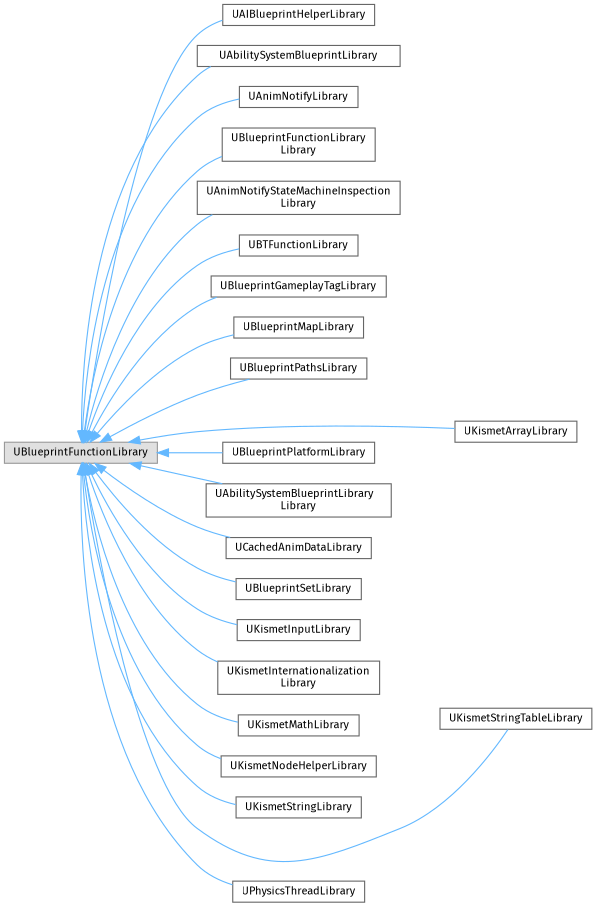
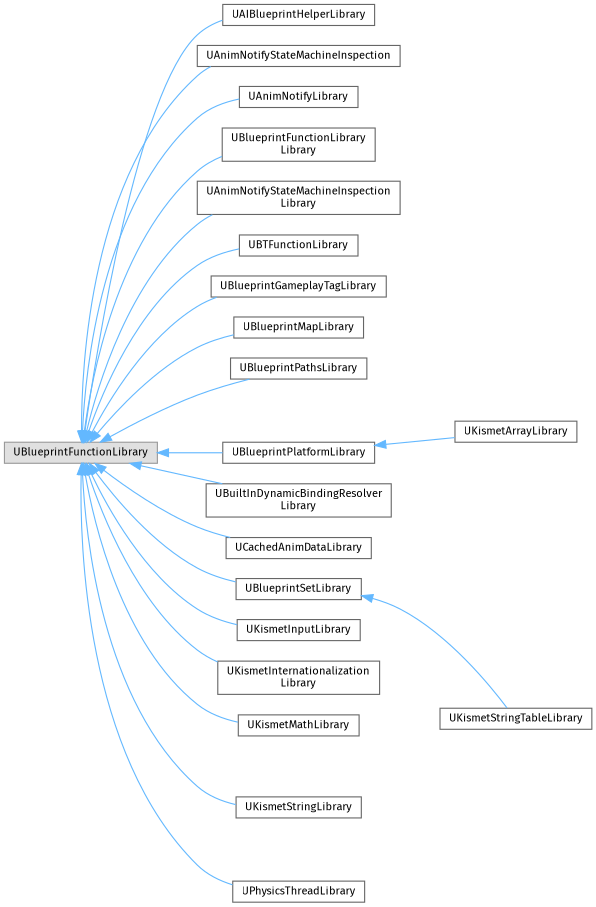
node "UAbilitySystemBlueprintLibrary": label "UAbilitySystemBlueprintLibrary" -> "UAnimNotifyStateMachineInspection"
edge "UKismetArrayLibrary" -> "UBlueprintFunctionLibrary": now "UKismetArrayLibrary" -> "UBlueprintPlatformLibrary"
node "UAbilitySystemBlueprintLibrary Library": label "UAbilitySystemBlueprintLibrary Library" -> "UBuiltInDynamicBindingResolver Library"
node "UKismetNodeHelperLibrary": removed
edge "UKismetStringTableLibrary" -> "UBlueprintFunctionLibrary": now "UKismetStringTableLibrary" -> "UBlueprintSetLibrary"
